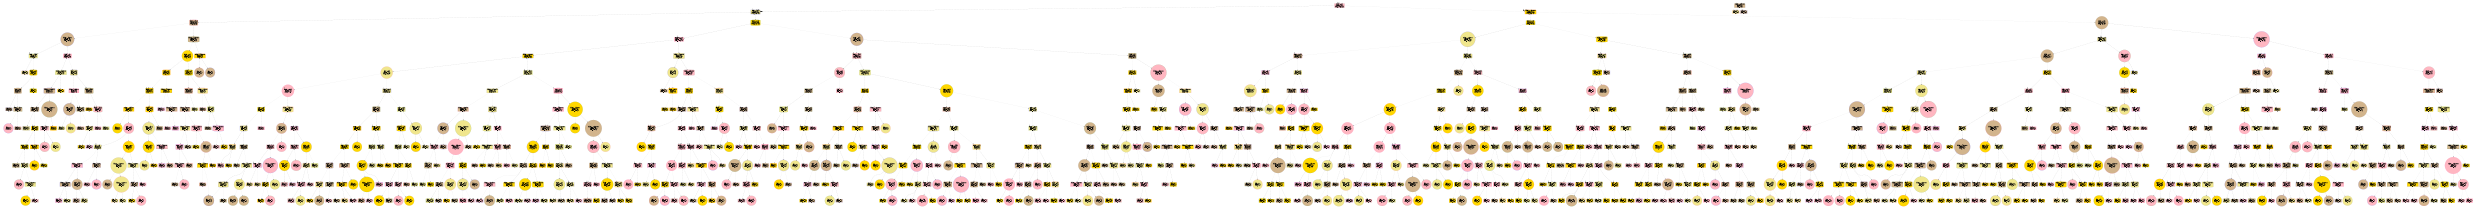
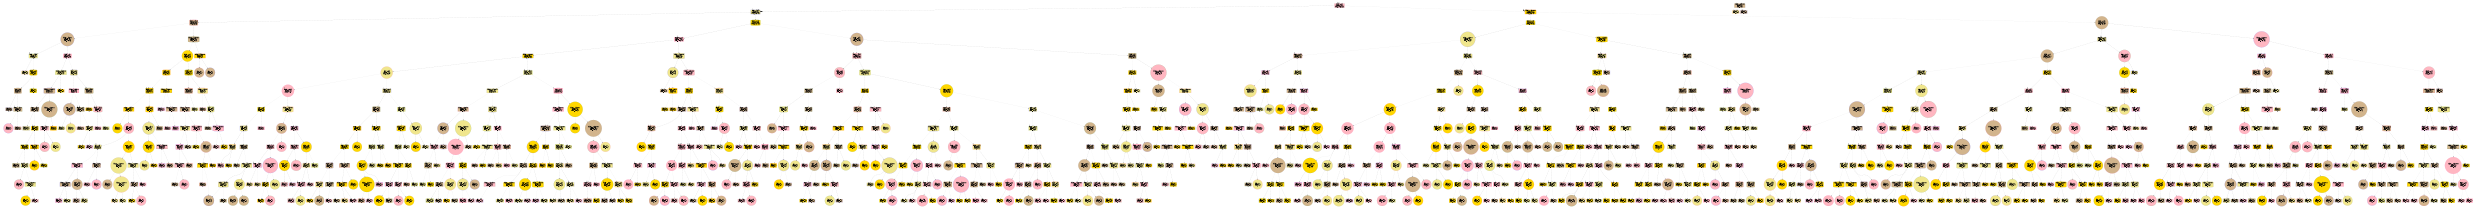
node "gini = 0.0 samples = 26 value = [26, 0]": fillcolor khaki -> gold
node "gini = 0.128 samples = 29 value = [27, 2]": removed
